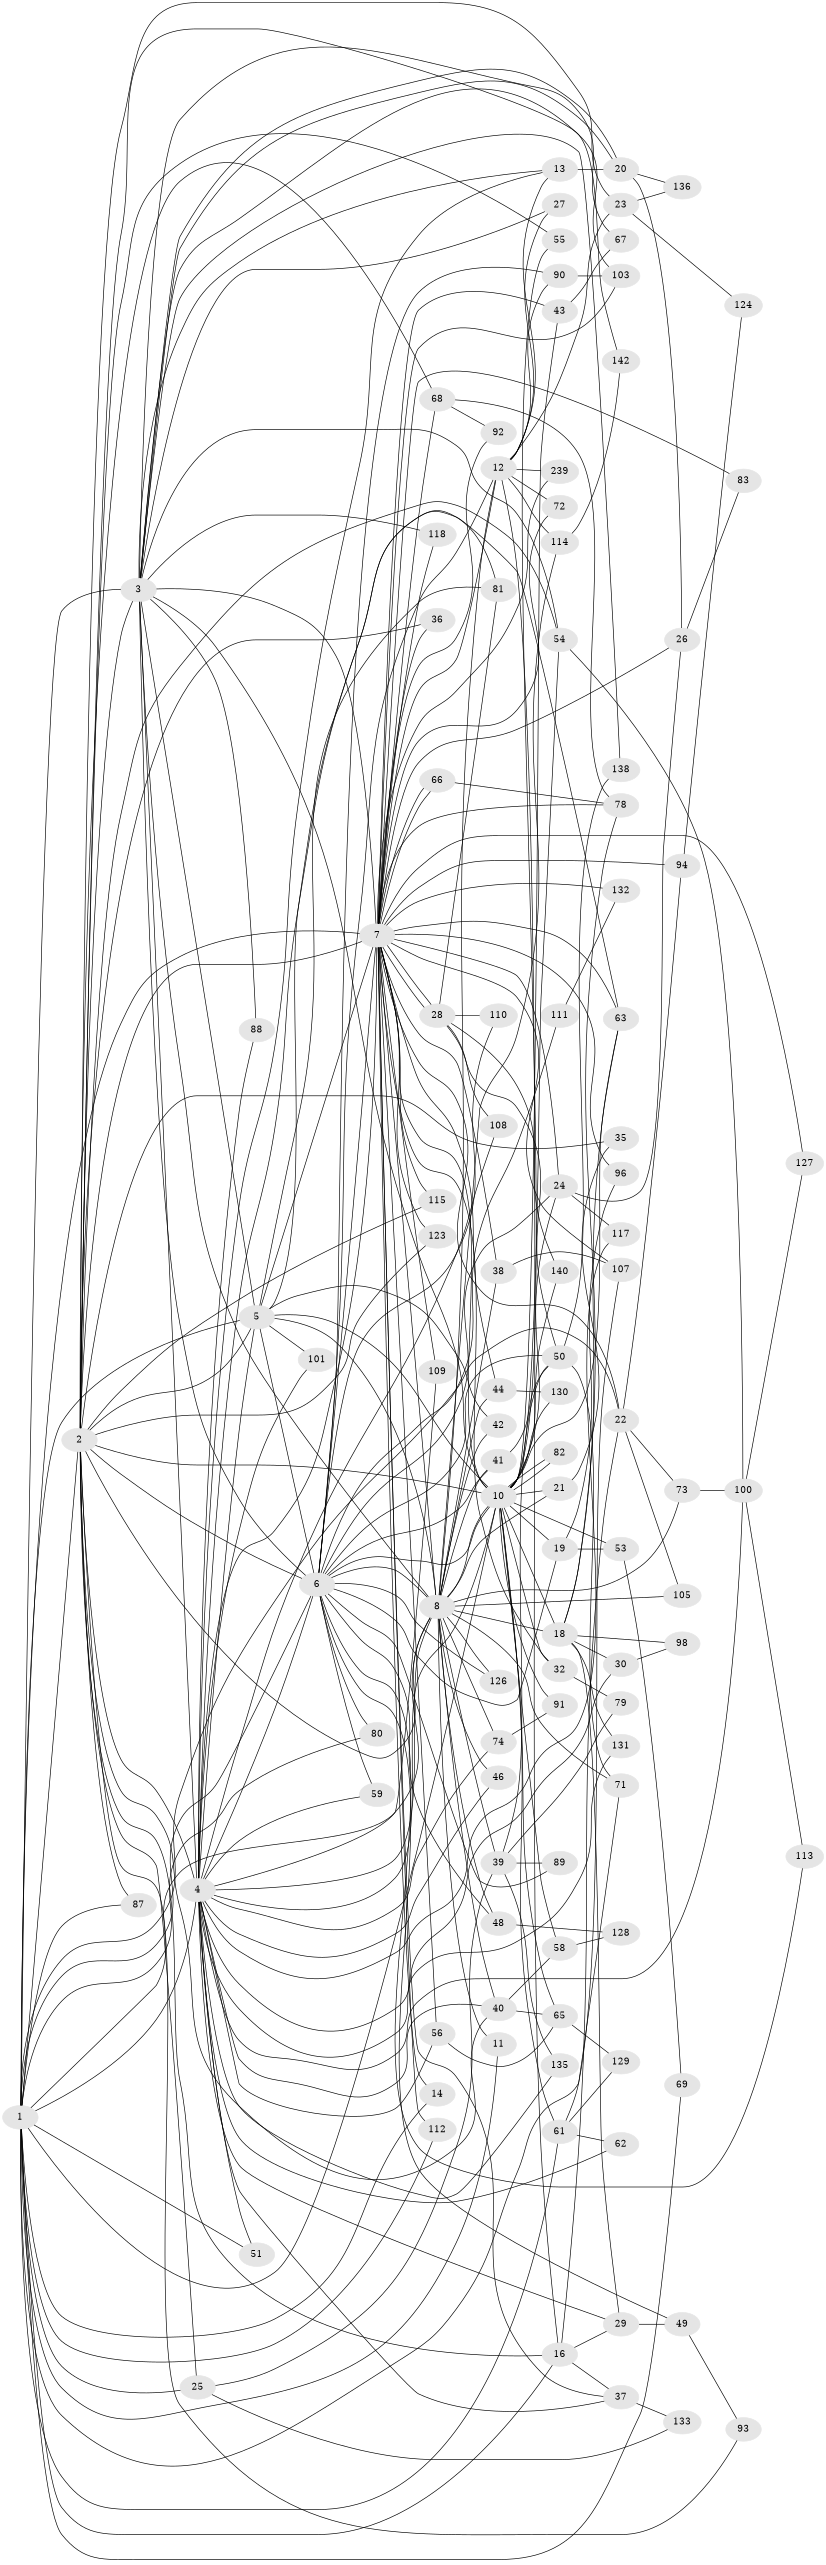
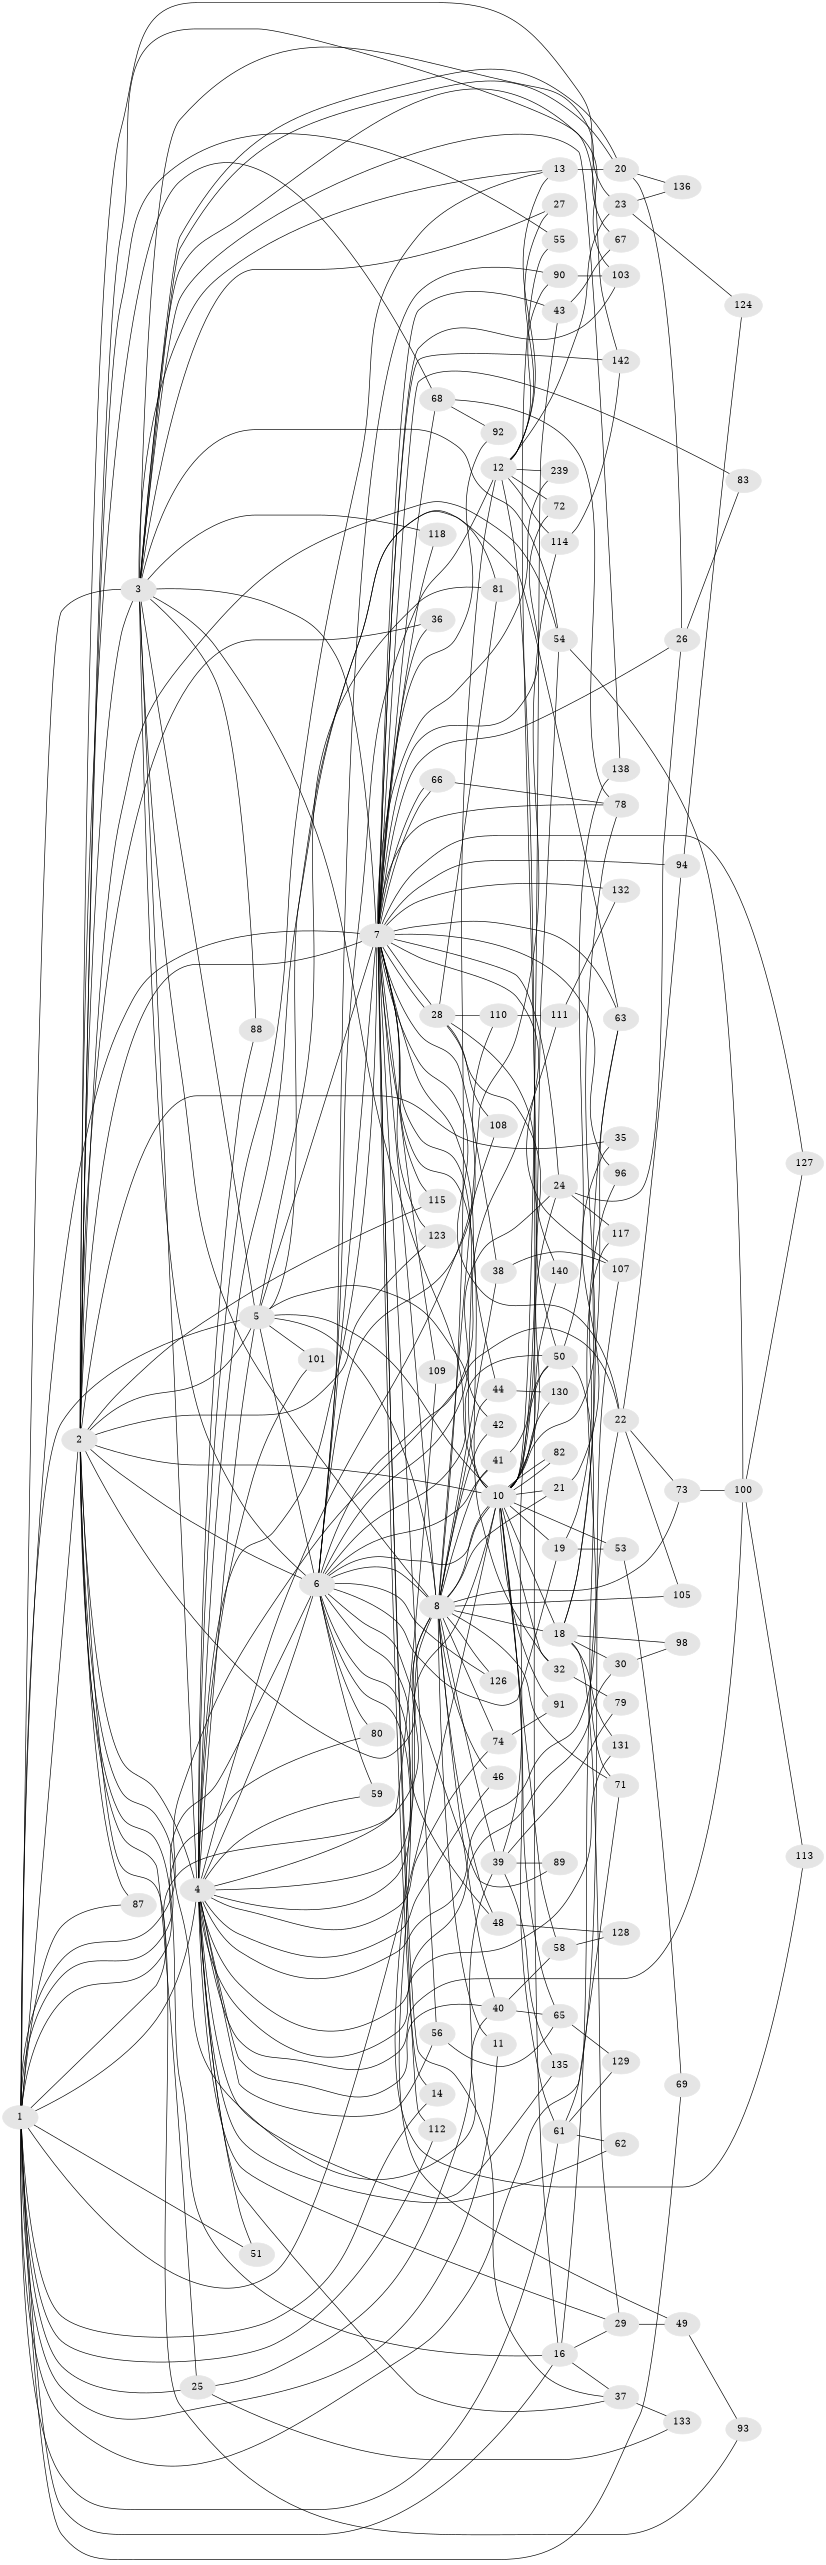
edge "12" -- "7": now "142" -- "7"
edge "110" -- "111": added
